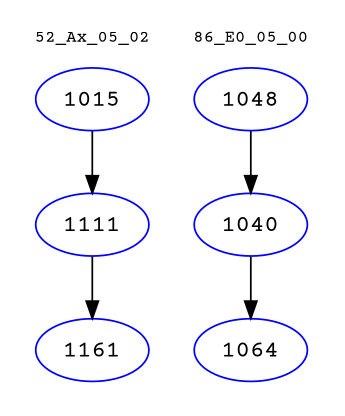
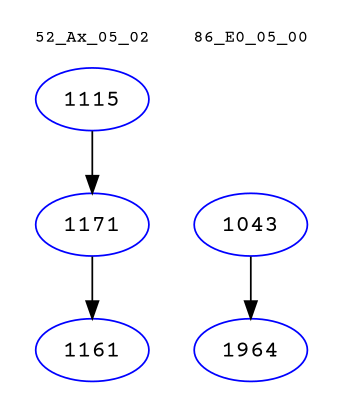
node "1015": label "1015" -> "1115"
node "1048": removed
node "1111": label "1111" -> "1171"
node "1040": label "1040" -> "1043"
node "1064": label "1064" -> "1964"
